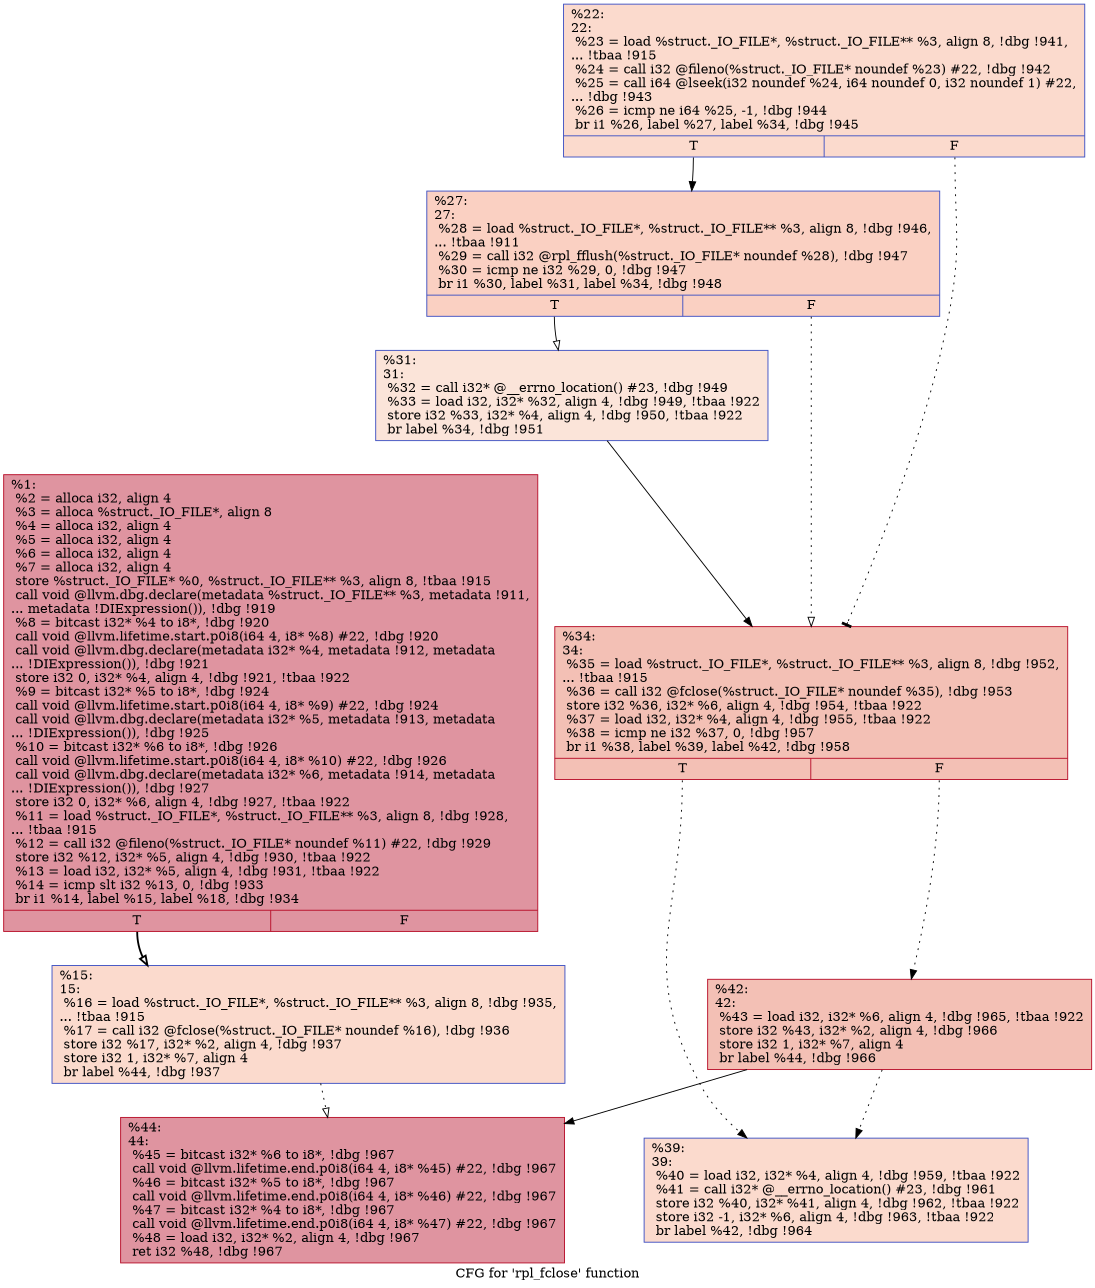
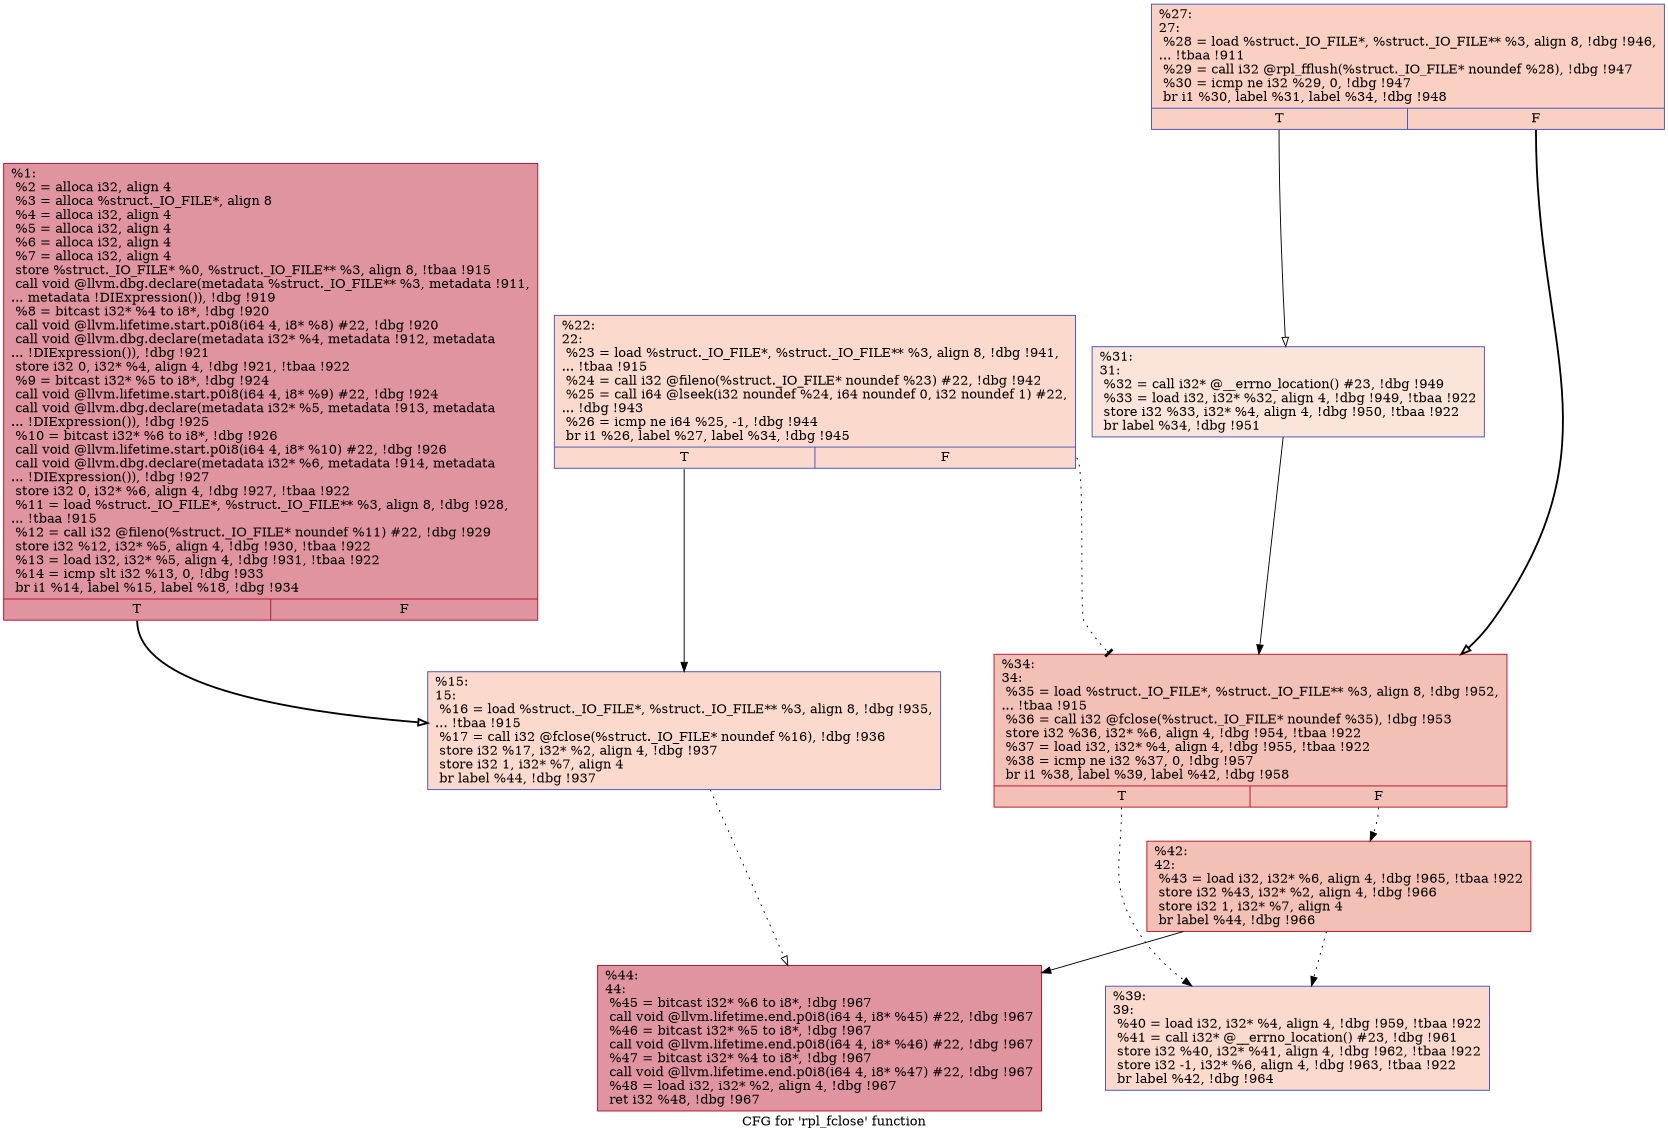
edge "%22:" -> "%27:": now "%22:" -> "%15:"
edge "%27:" -> "%34:": style dotted -> bold
